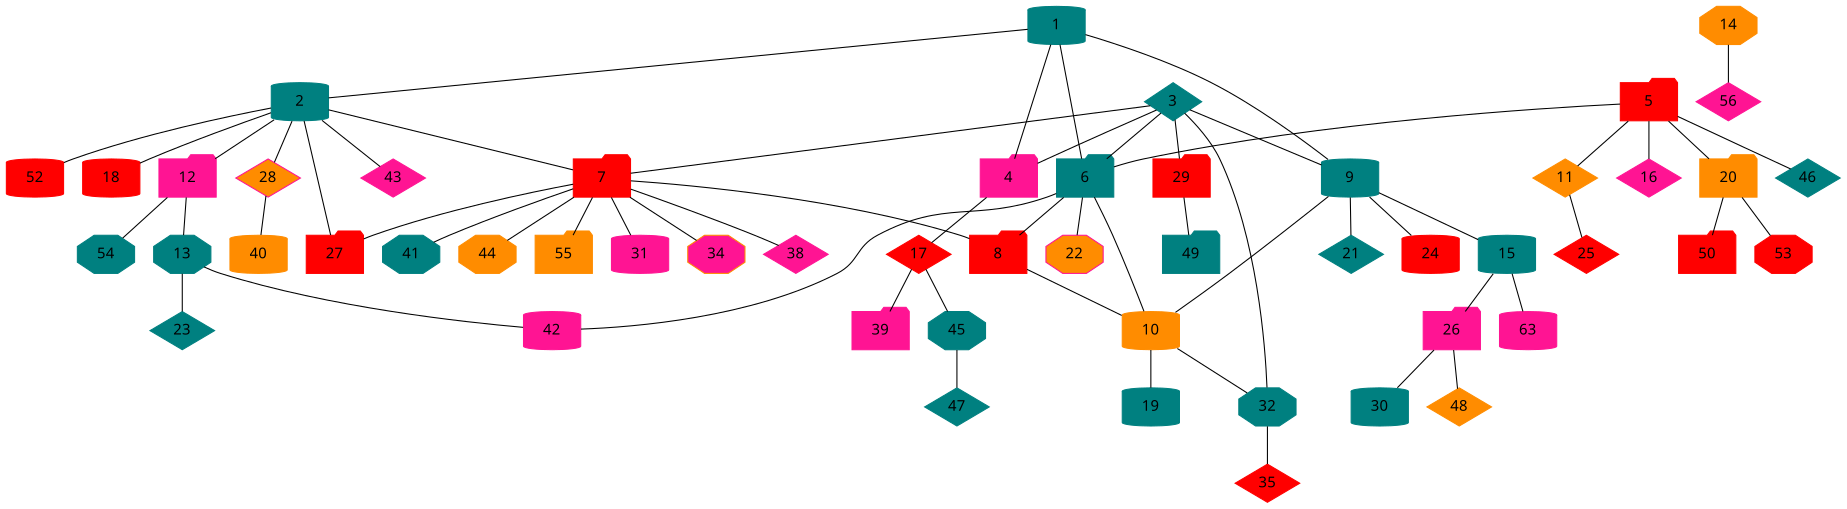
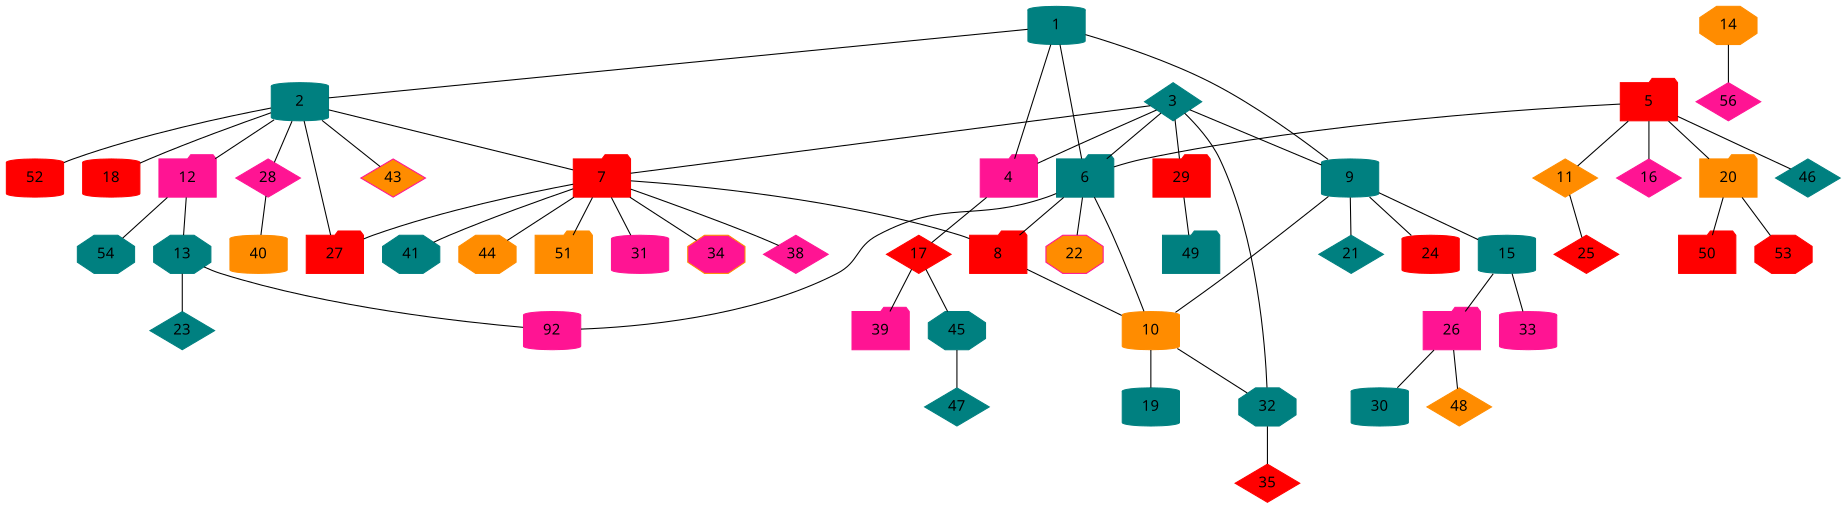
node "28": fillcolor darkorange -> deeppink
node "43": fillcolor deeppink -> darkorange
node "55": label "55" -> "51"
node "42": label "42" -> "92"
node "63": label "63" -> "33"
